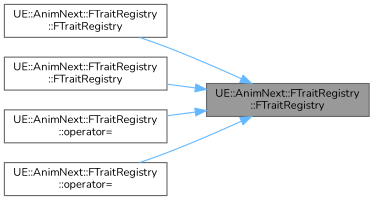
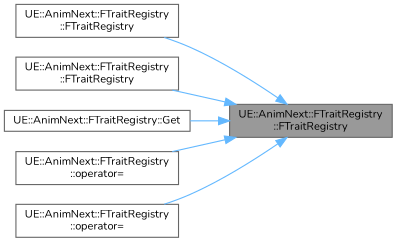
node "UE::AnimNext::FTraitRegistry::Get": added
